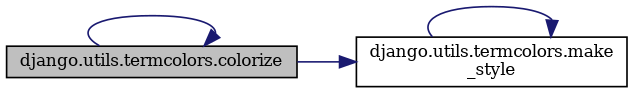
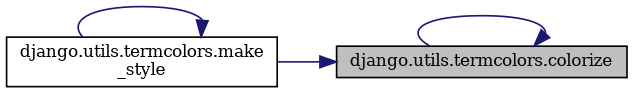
edge "django.utils.termcolors.colorize" -> "django.utils.termcolors.make _style": reversed
